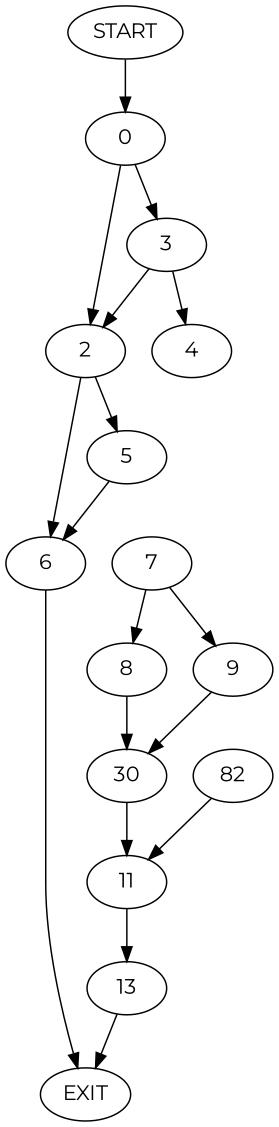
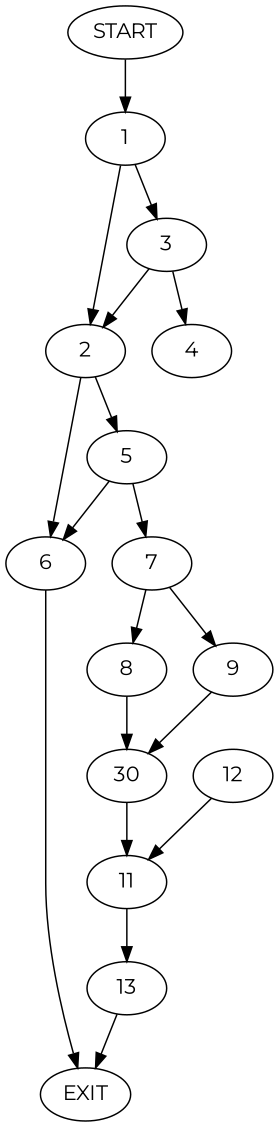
node "0": label "0" -> "1"
edge "5" -> "7": added
node "82": label "82" -> "12"
